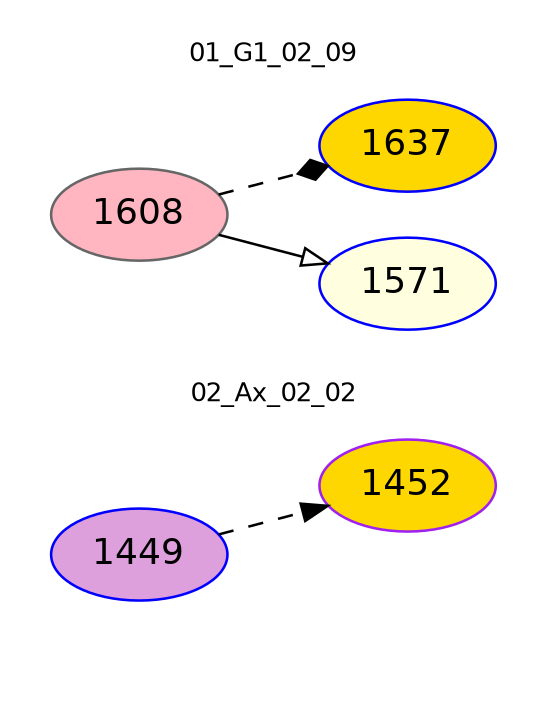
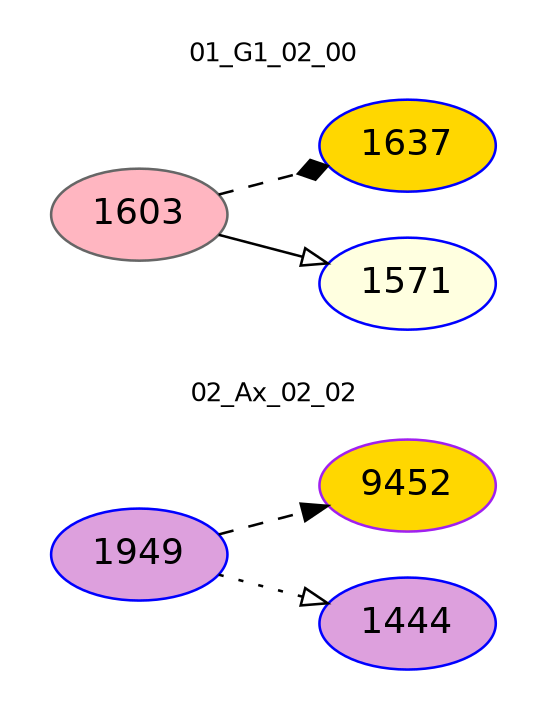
cluster "01_G1_02_09": label "01_G1_02_09" -> "01_G1_02_00"
node "1608": label "1608" -> "1603"
node "1452": label "1452" -> "9452"
node "1449": label "1449" -> "1949"
node "1444": added
